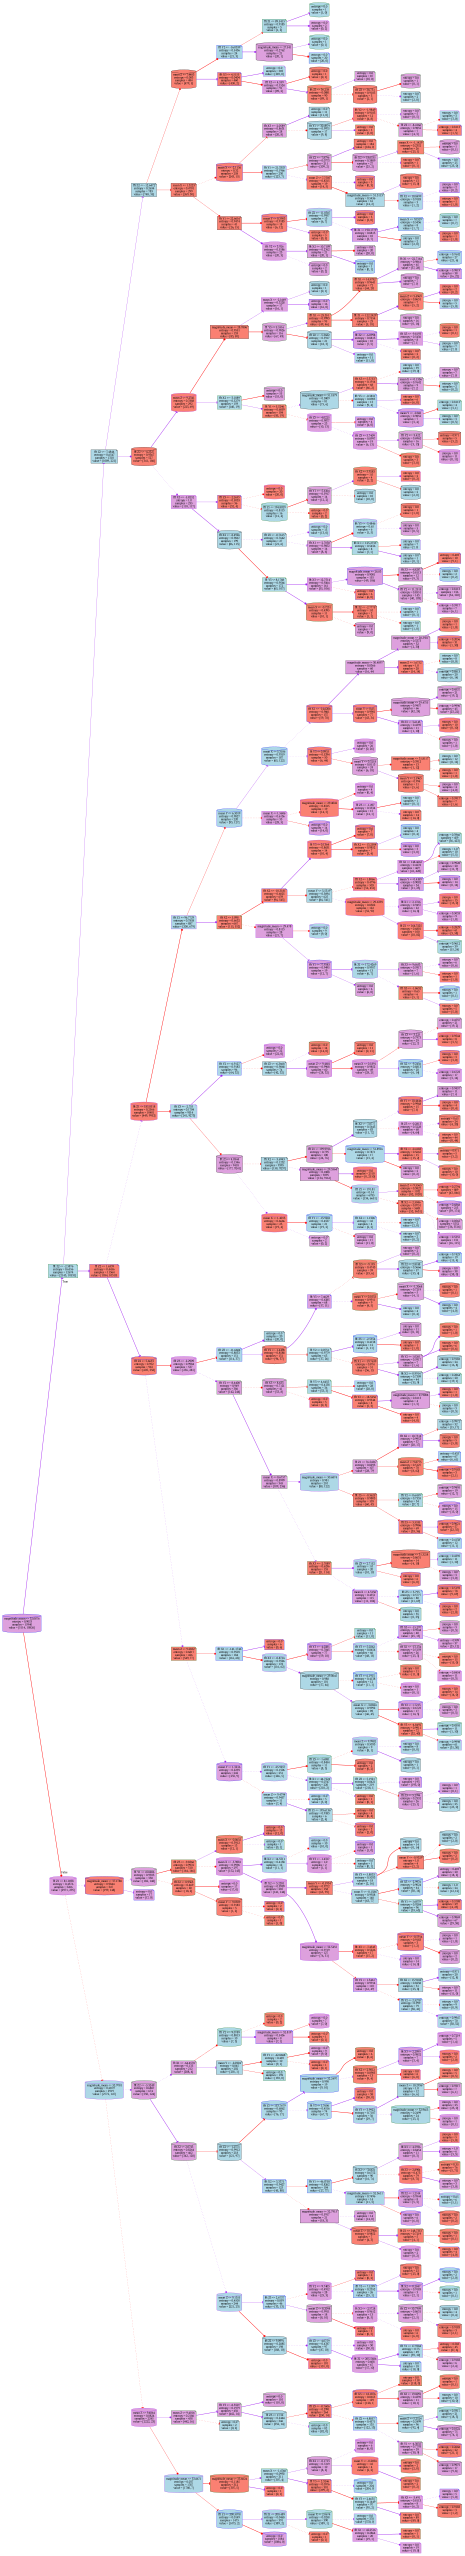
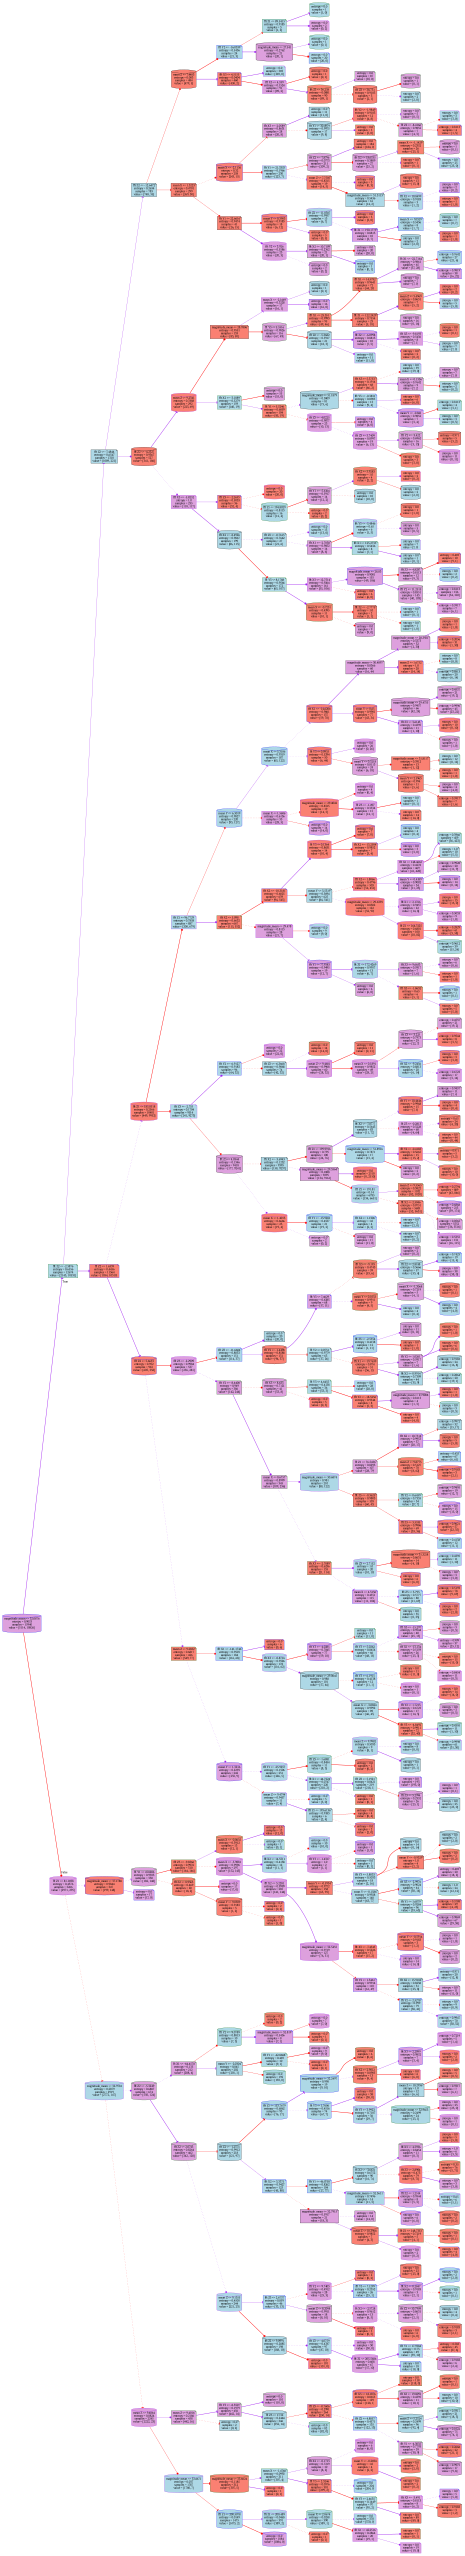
node "entropy = 0.0 samples = 192 value = [192, 0]": shape note -> cylinder
